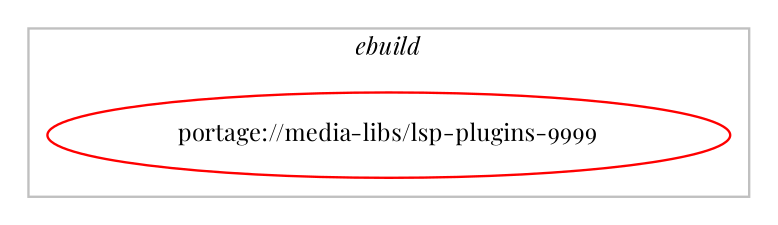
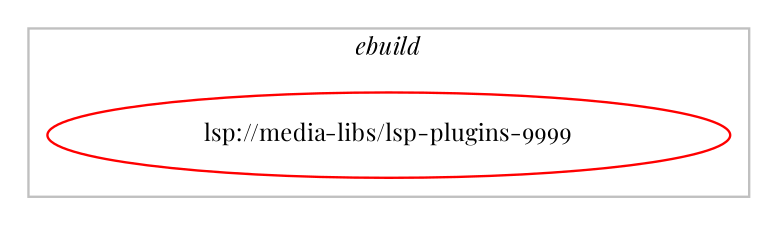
node "portage://media-libs/lsp-plugins-9999": label "portage://media-libs/lsp-plugins-9999" -> "lsp://media-libs/lsp-plugins-9999"
